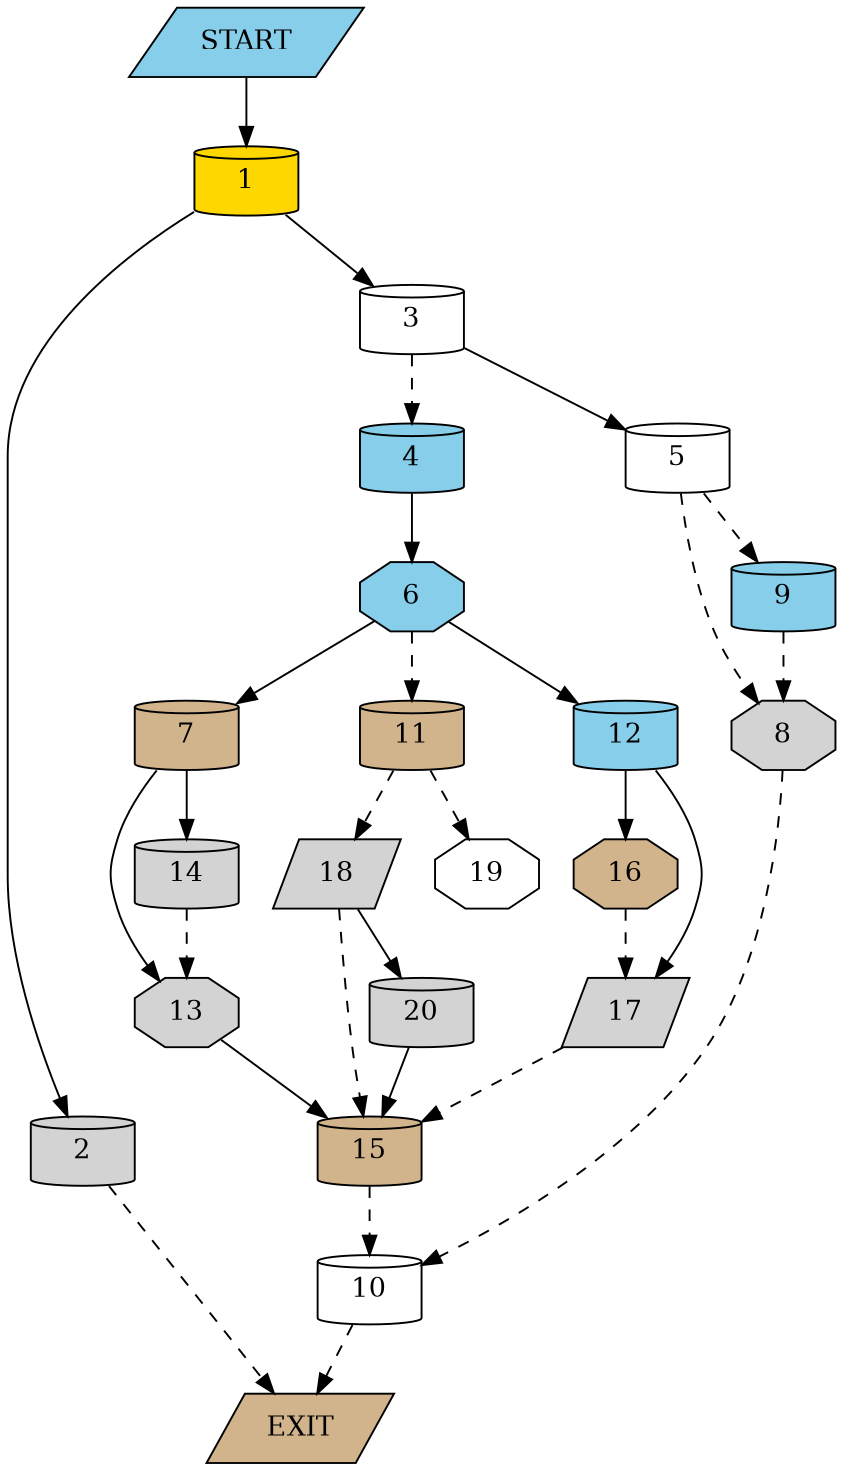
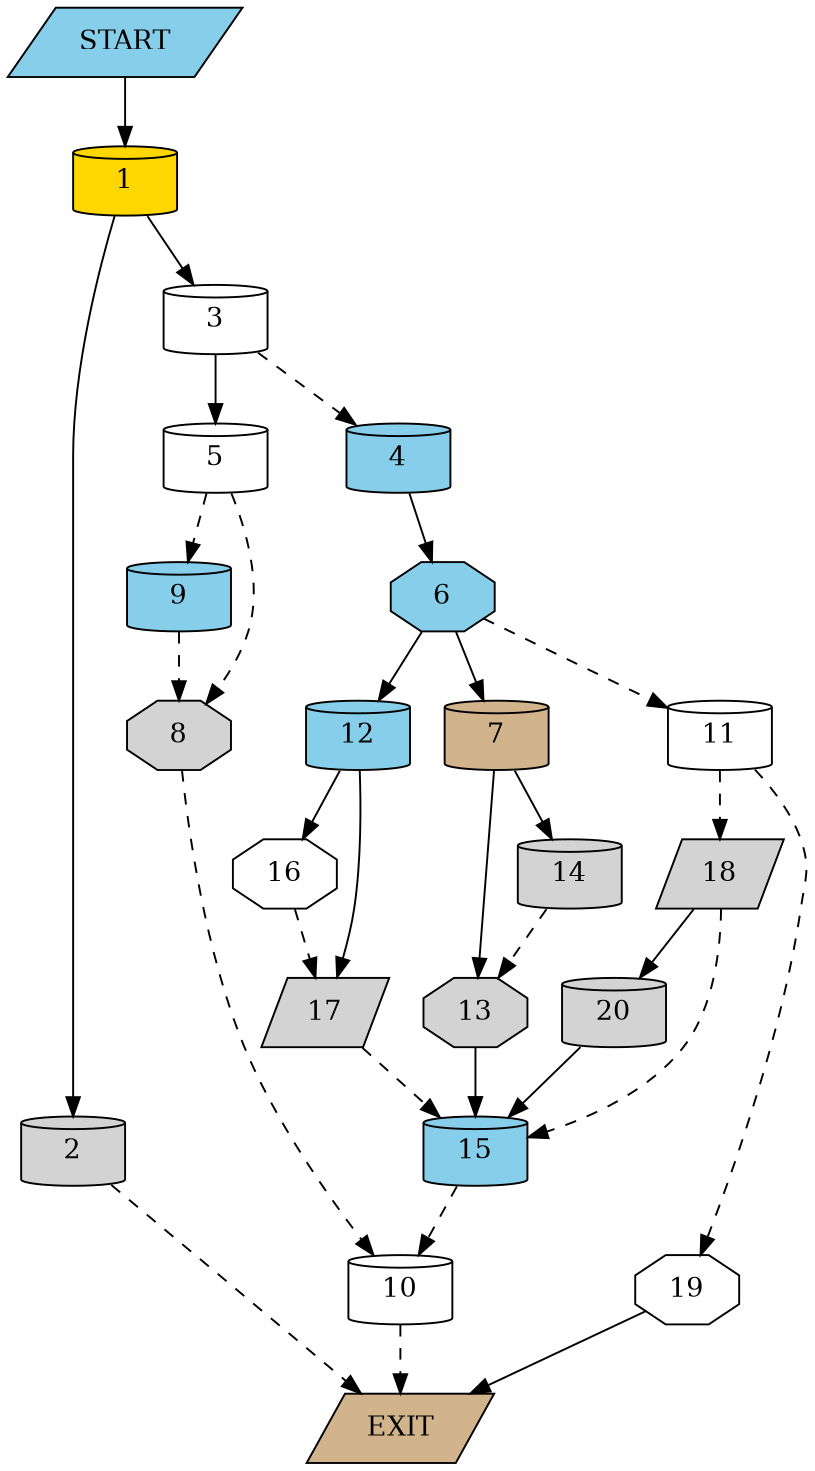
node "11": fillcolor tan -> white
node "16": fillcolor tan -> white
node "15": fillcolor tan -> skyblue
edge "19" -> "EXIT": added
